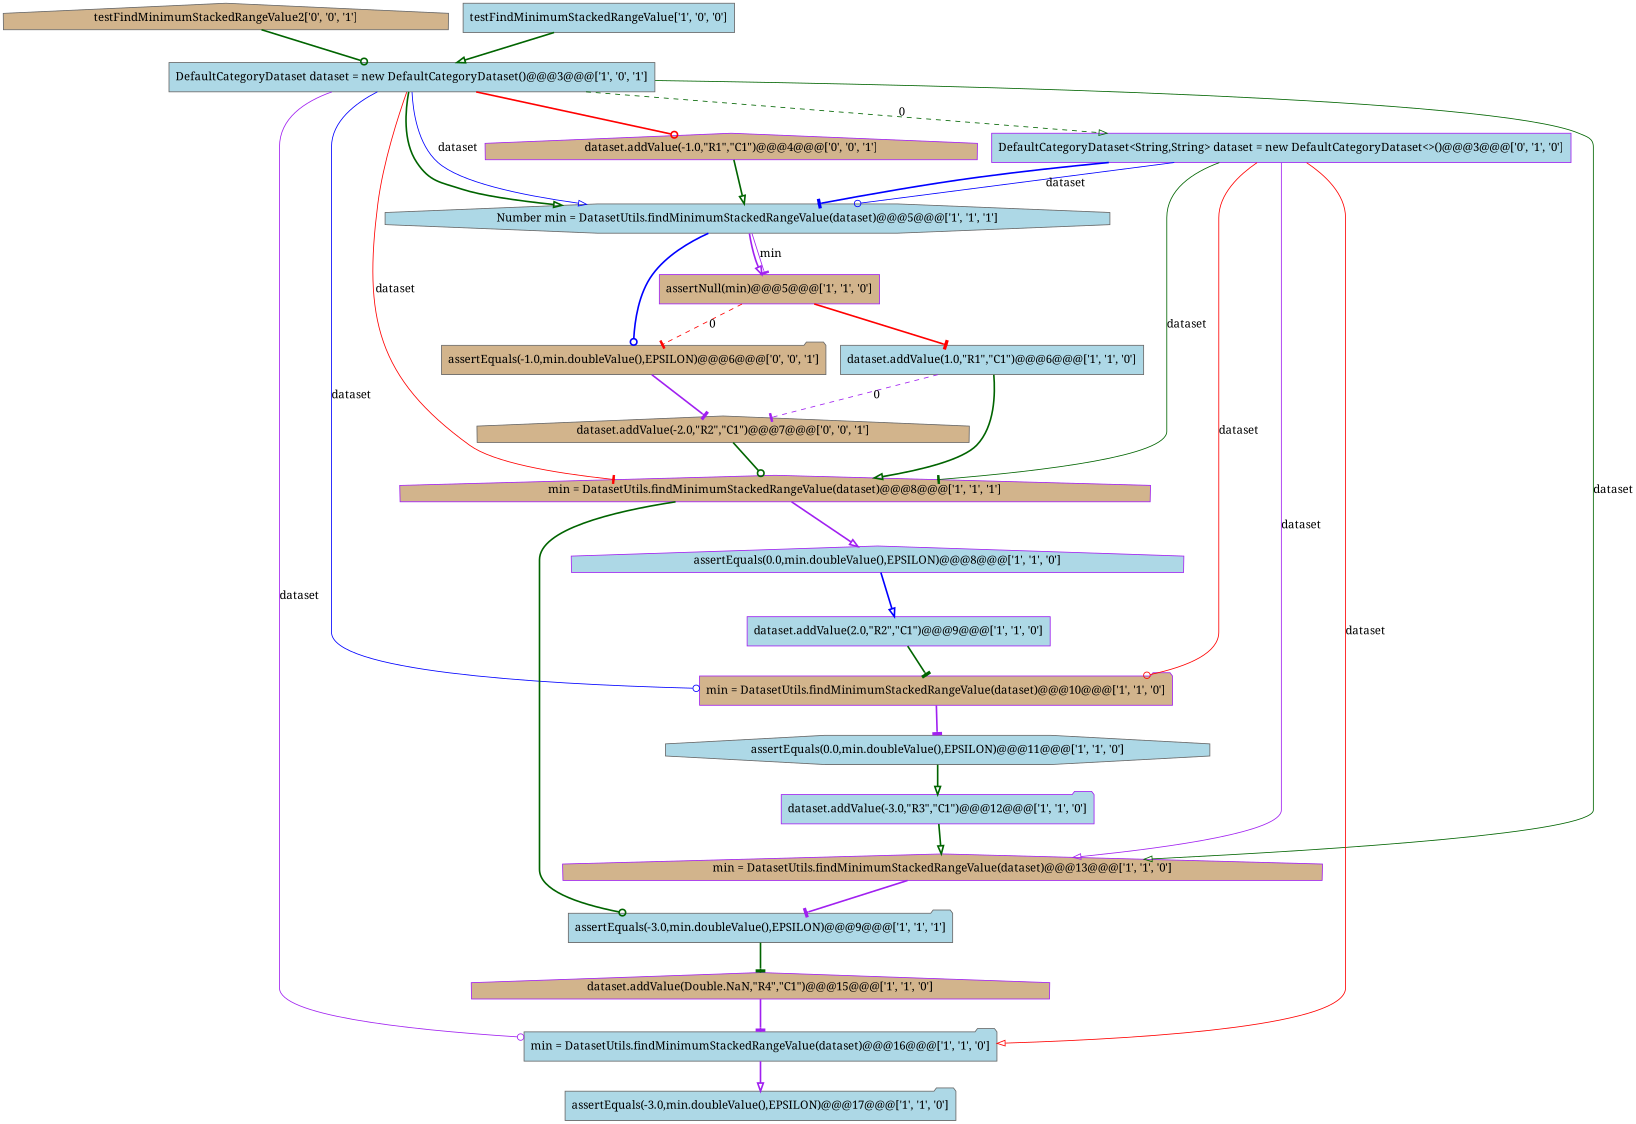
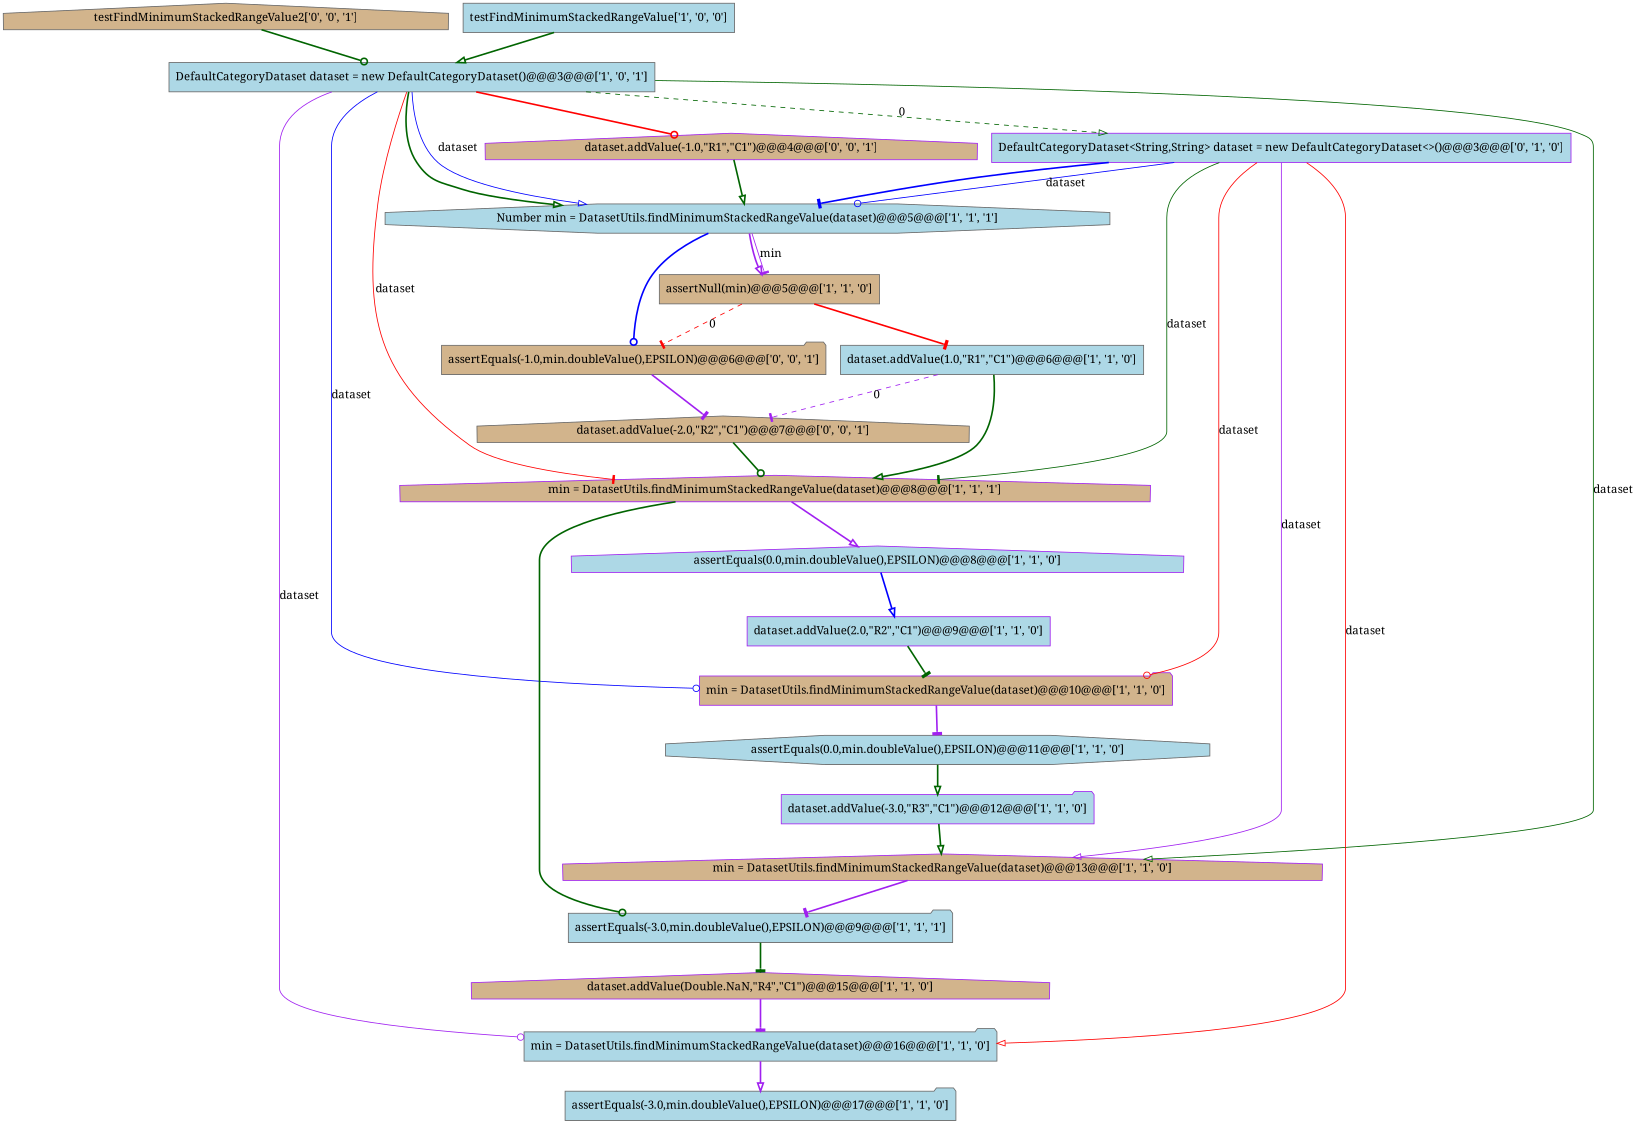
node "assertNull(min)@@@5@@@['1', '1', '0']": color purple -> gray40
